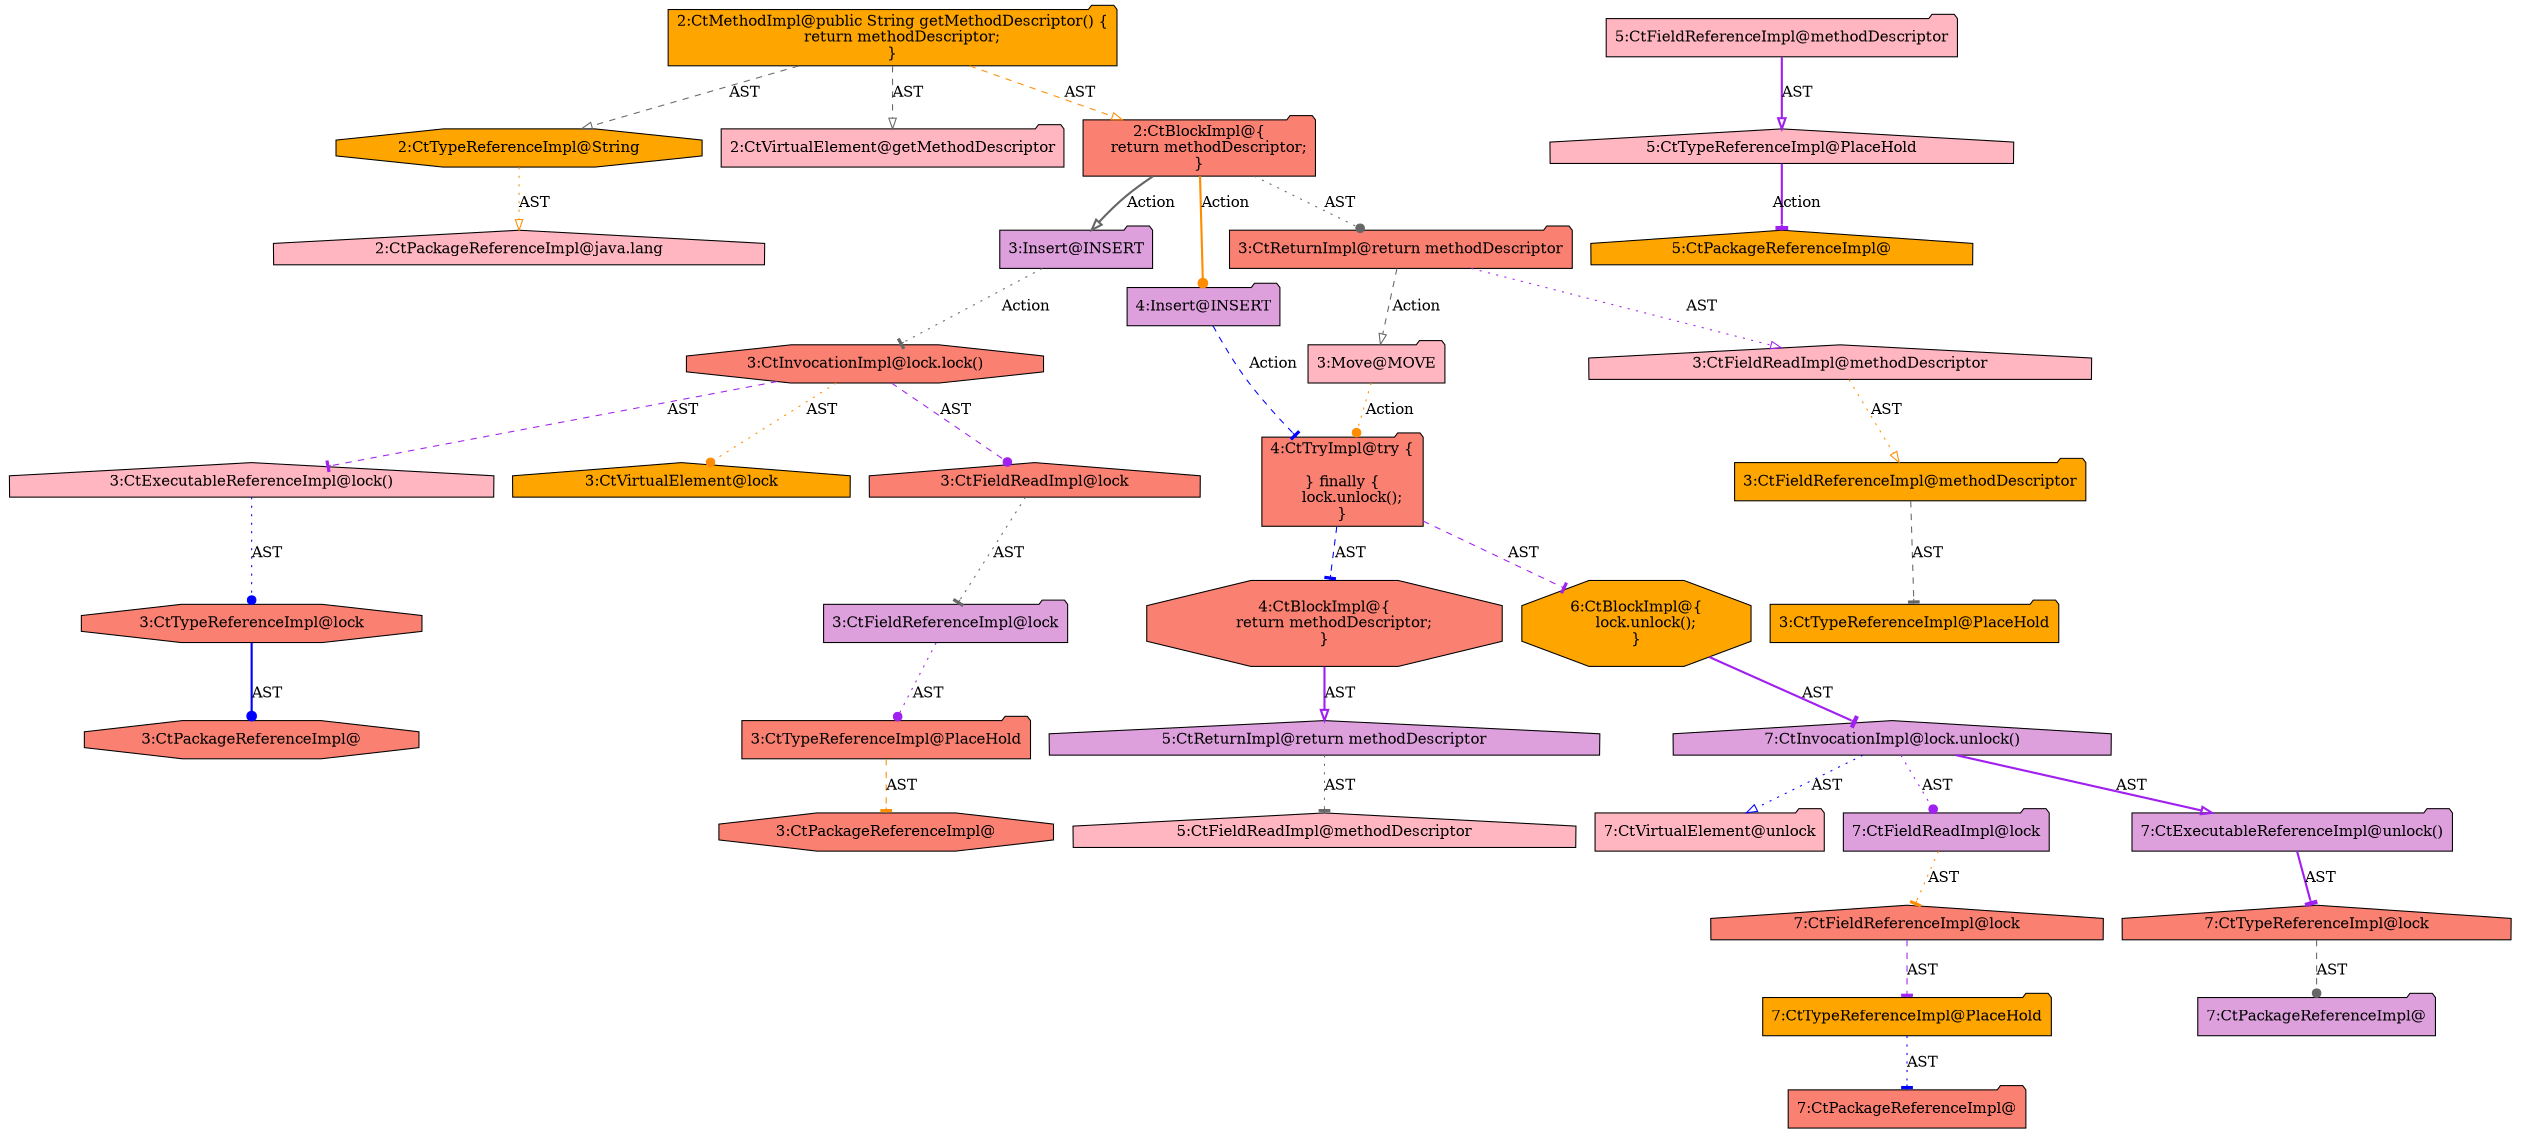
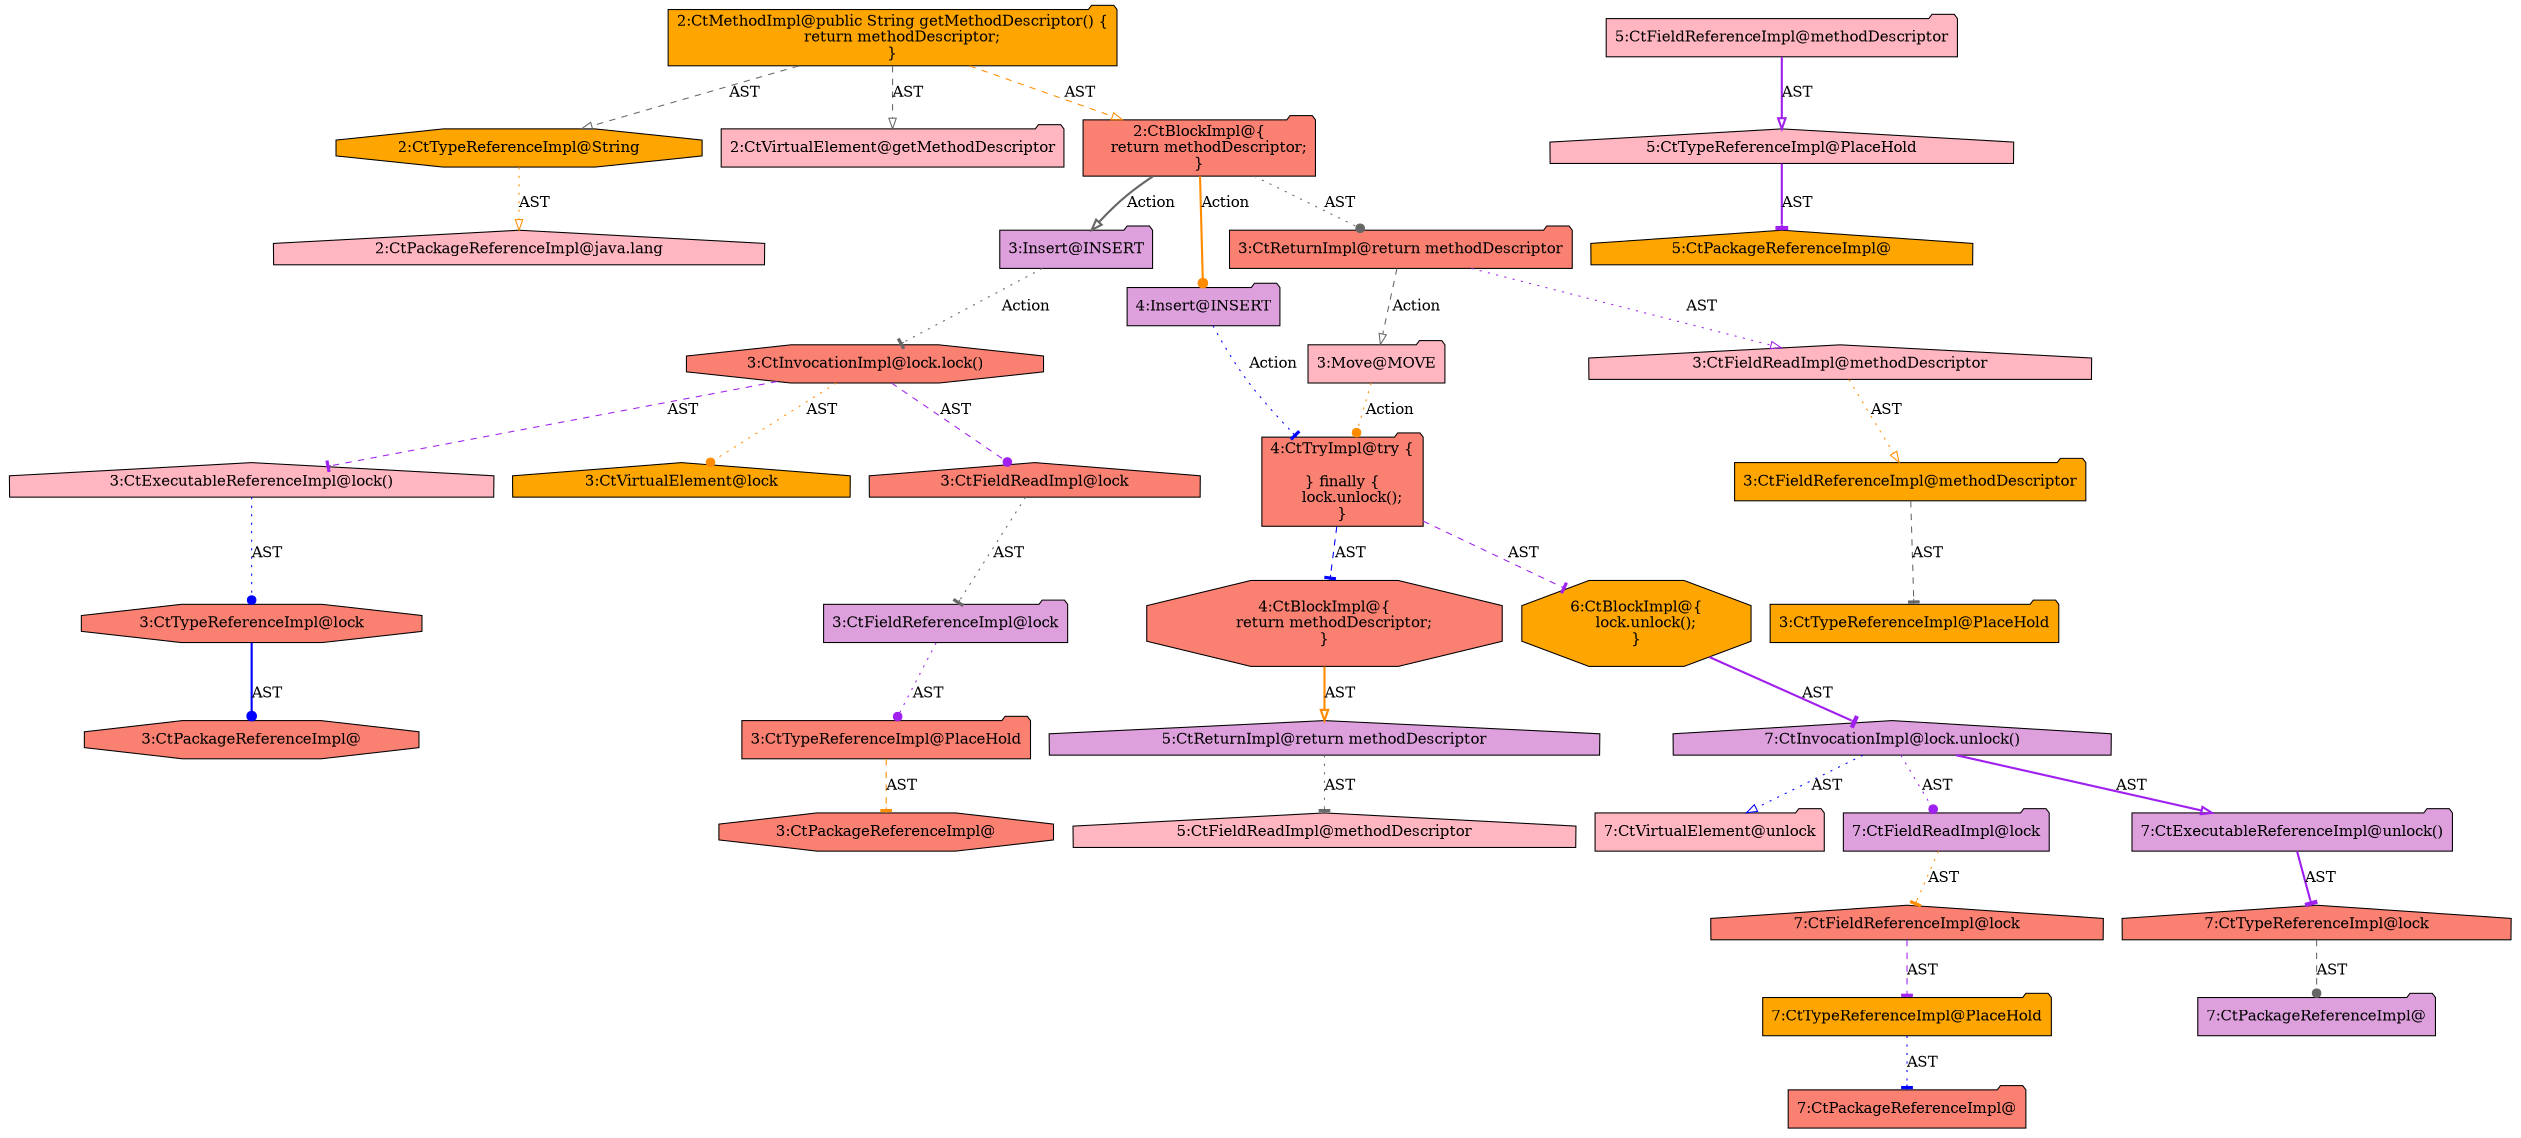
edge "5:CtTypeReferenceImpl@PlaceHold" -> "5:CtPackageReferenceImpl@": label "Action" -> "AST"
edge "4:Insert@INSERT" -> "4:CtTryImpl@try { } finally { lock.unlock(); }": style dashed -> dotted
edge "4:CtBlockImpl@{ return methodDescriptor; }" -> "5:CtReturnImpl@return methodDescriptor": color purple -> darkorange
